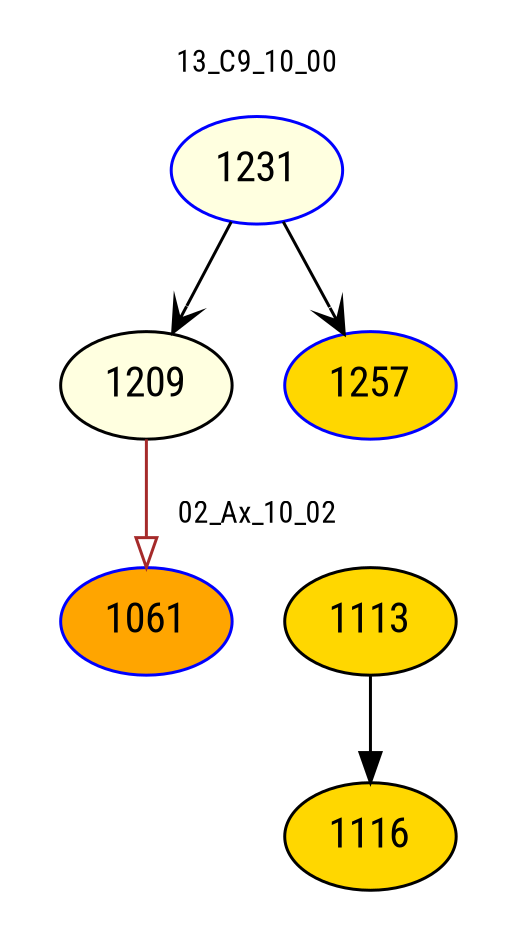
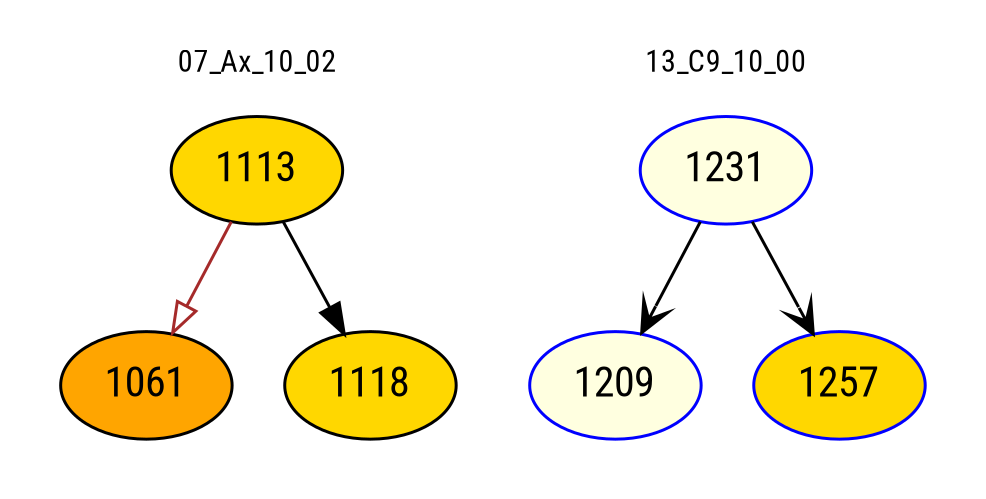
node "1209": color black -> blue
edge "1209" -> "1061": now "1113" -> "1061"
cluster "02_Ax_10_02": label "02_Ax_10_02" -> "07_Ax_10_02"
node "1061": color blue -> black
node "1116": label "1116" -> "1118"
